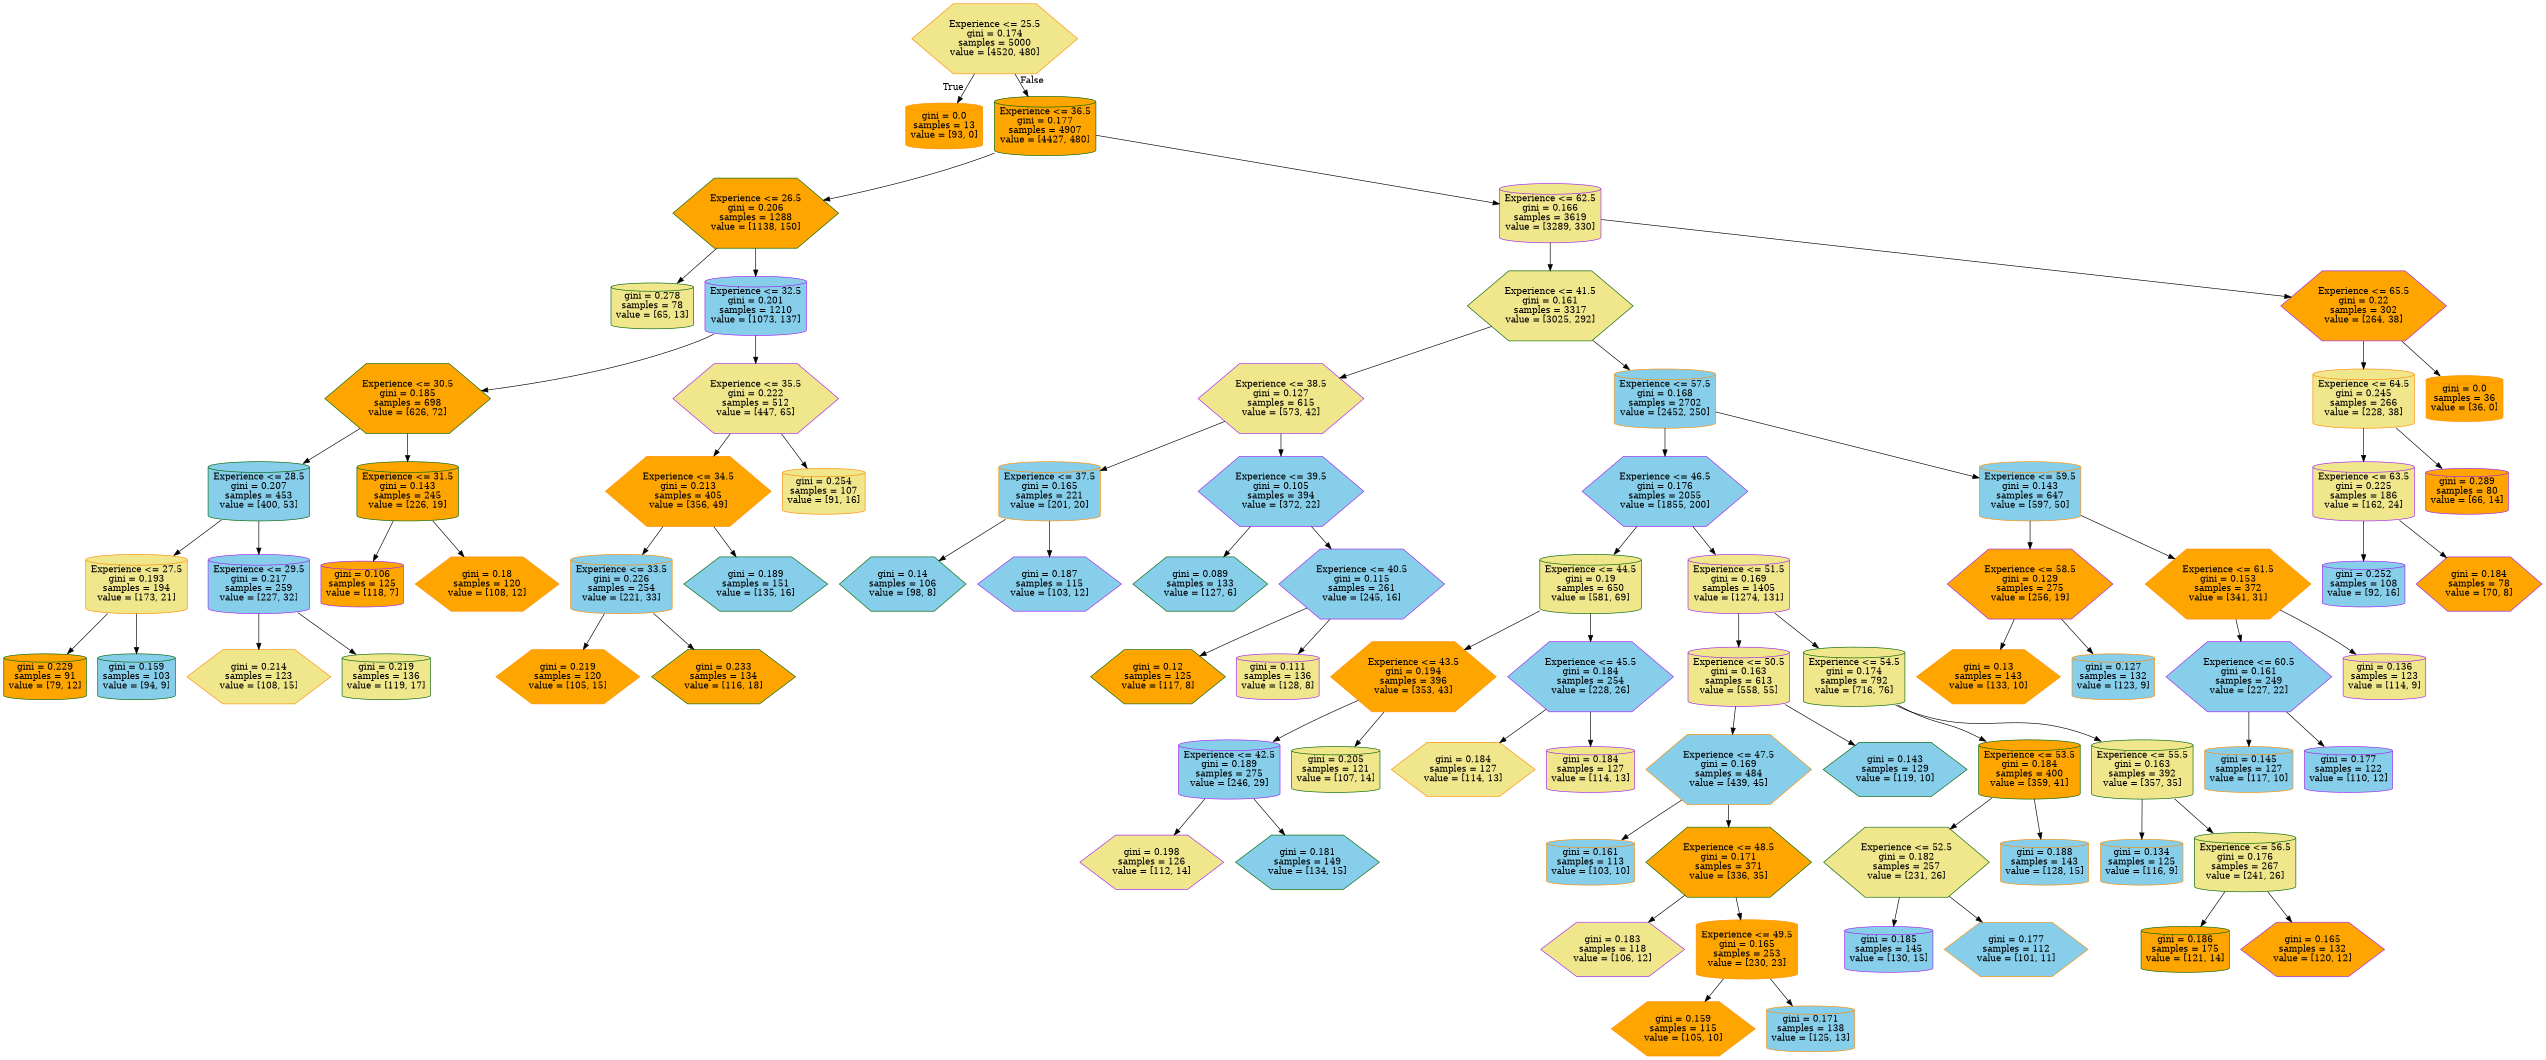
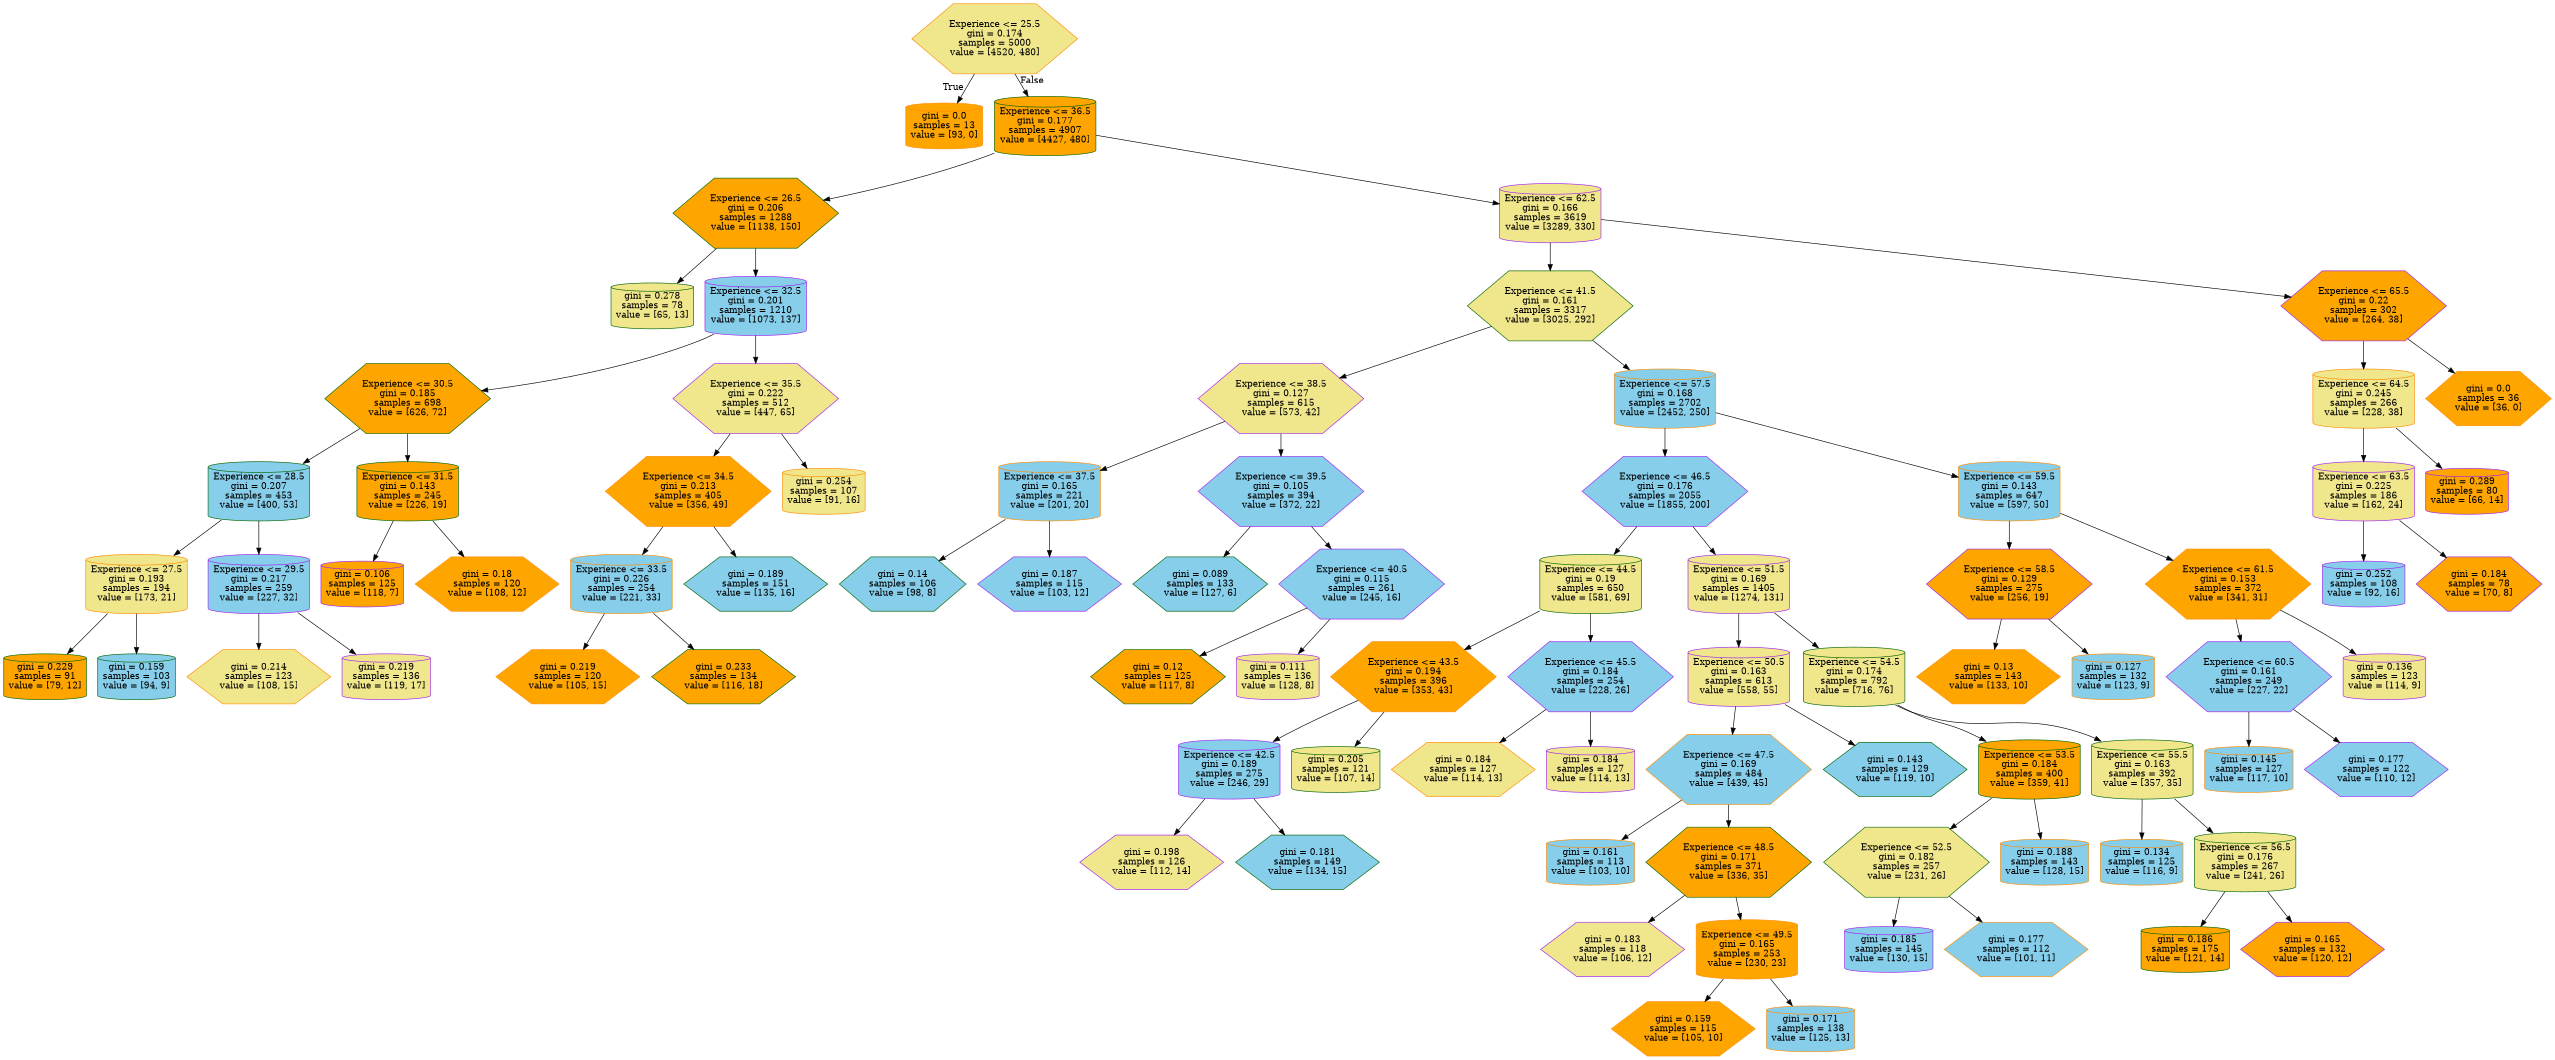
node "gini = 0.0 samples = 36 value = [36, 0]": shape cylinder -> hexagon
node "gini = 0.219 samples = 136 value = [119, 17]": color darkgreen -> purple
node "gini = 0.177 samples = 122 value = [110, 12]": shape cylinder -> hexagon
